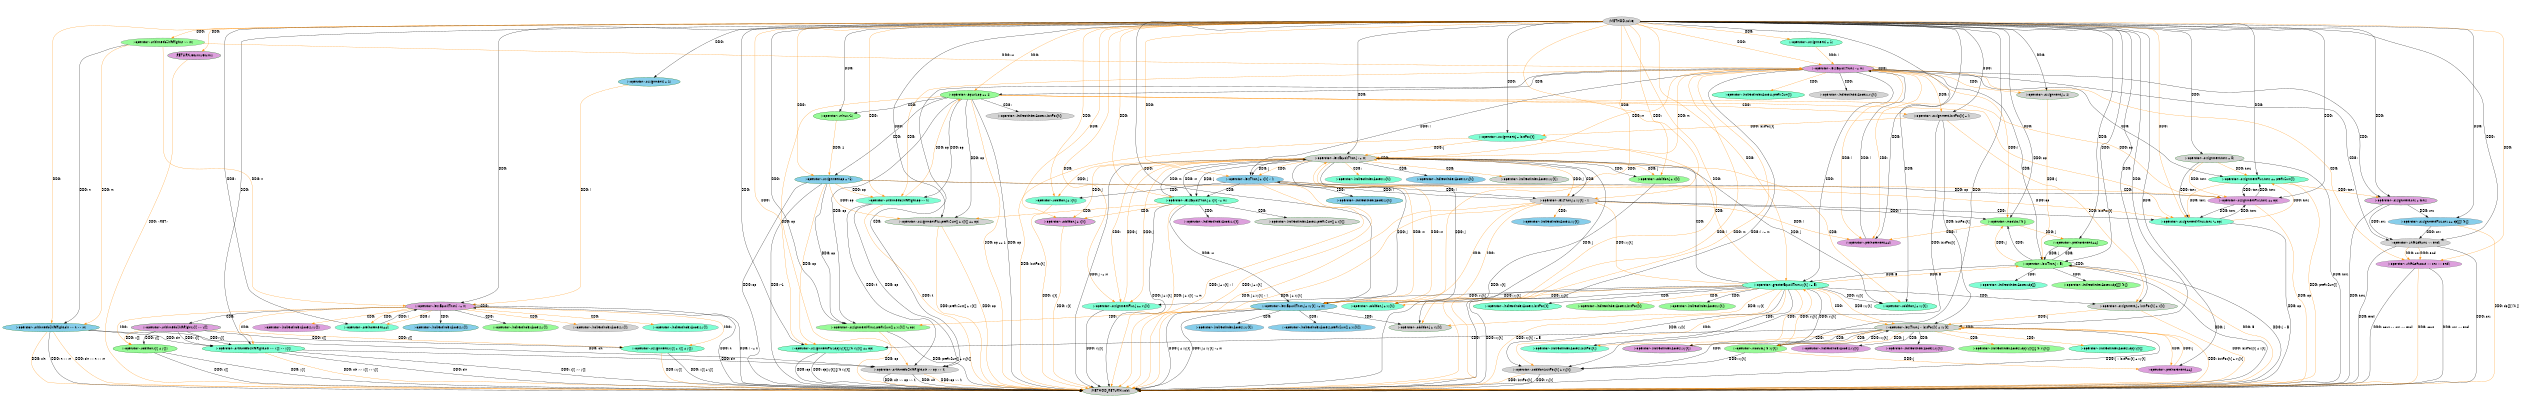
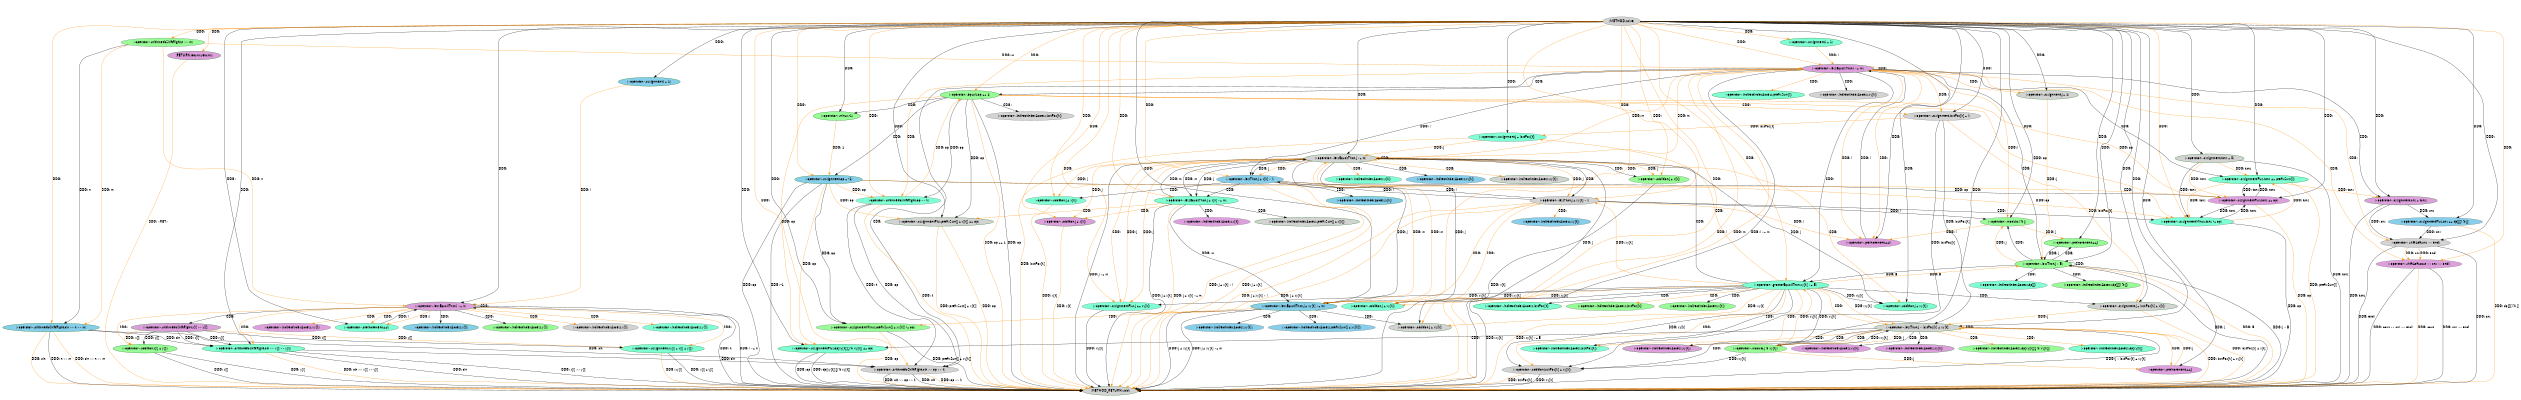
edge "(<operator>.lessEqualsThan,i <= m)" -> "(<operator>.shiftLeft,ans << endl)": color black -> darkorange
edge "(<operator>.equals,op == 1)" -> "(<operator>.assignmentMinus,prefixSum[j + xy[k]] -= op)": removed, label "DDG: op"
